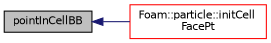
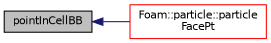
node "Foam::particle::initCell FacePt": label "Foam::particle::initCell FacePt" -> "Foam::particle::particle FacePt"
